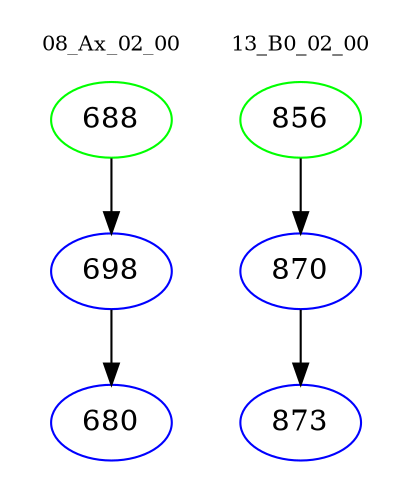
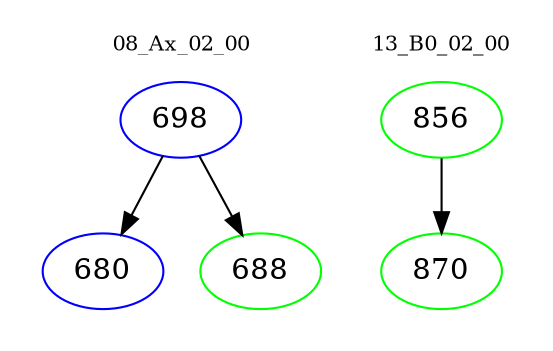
edge "688" -> "698": reversed
node "870": color blue -> green
node "873": removed
